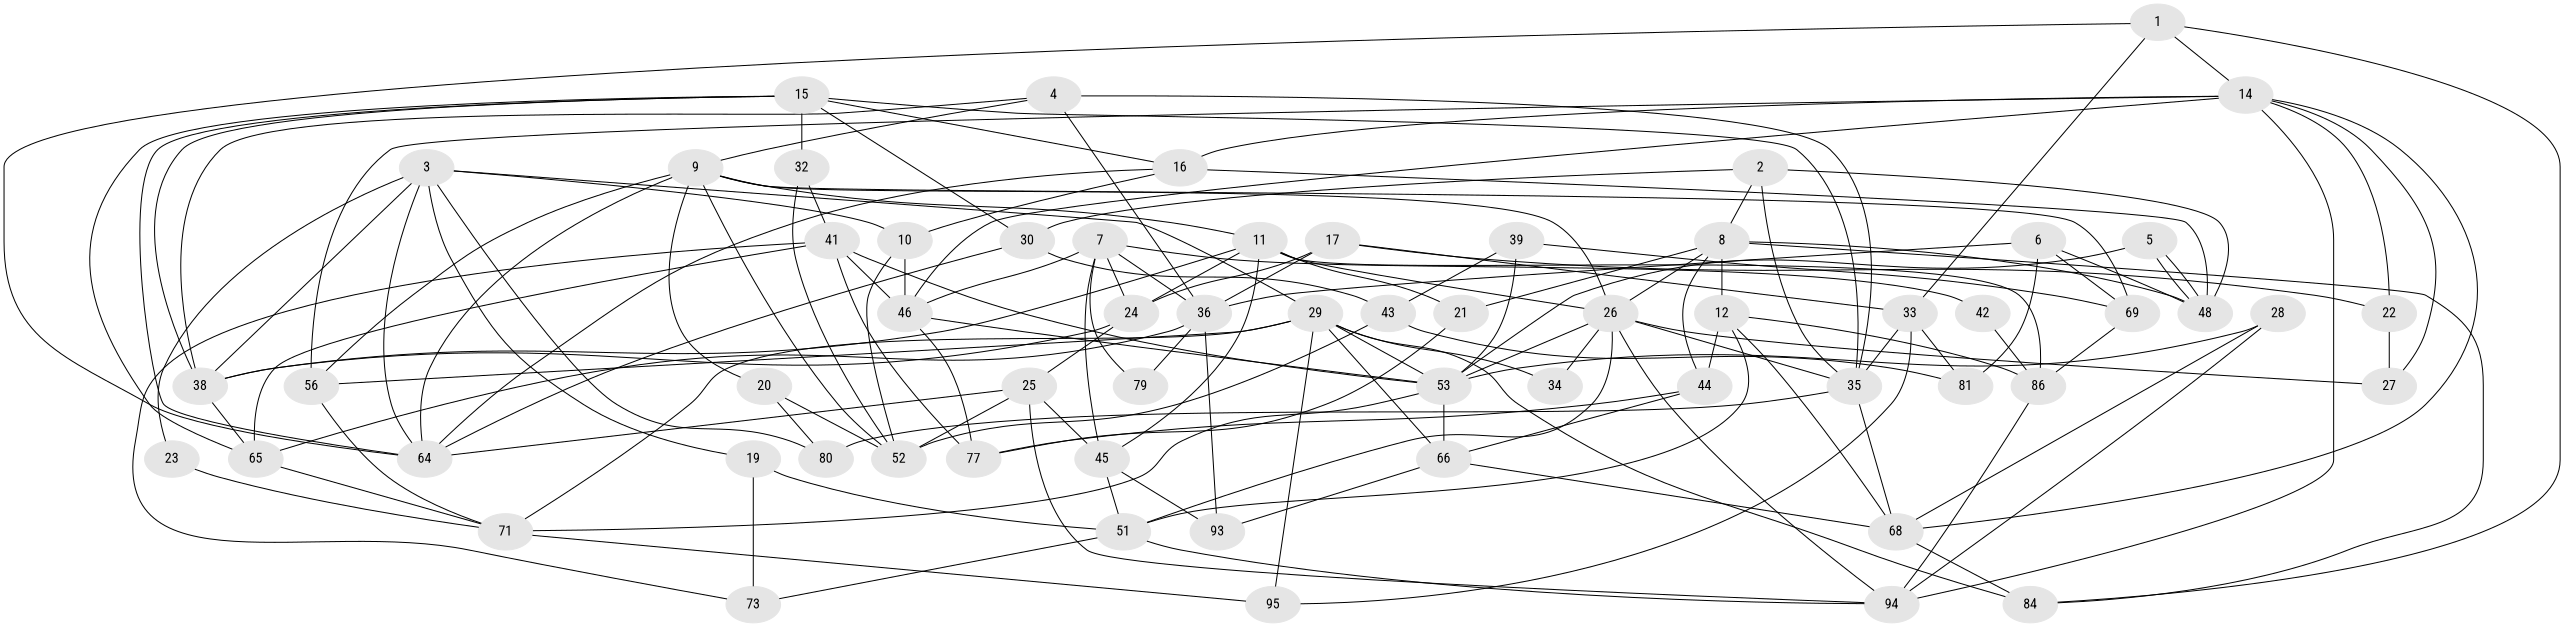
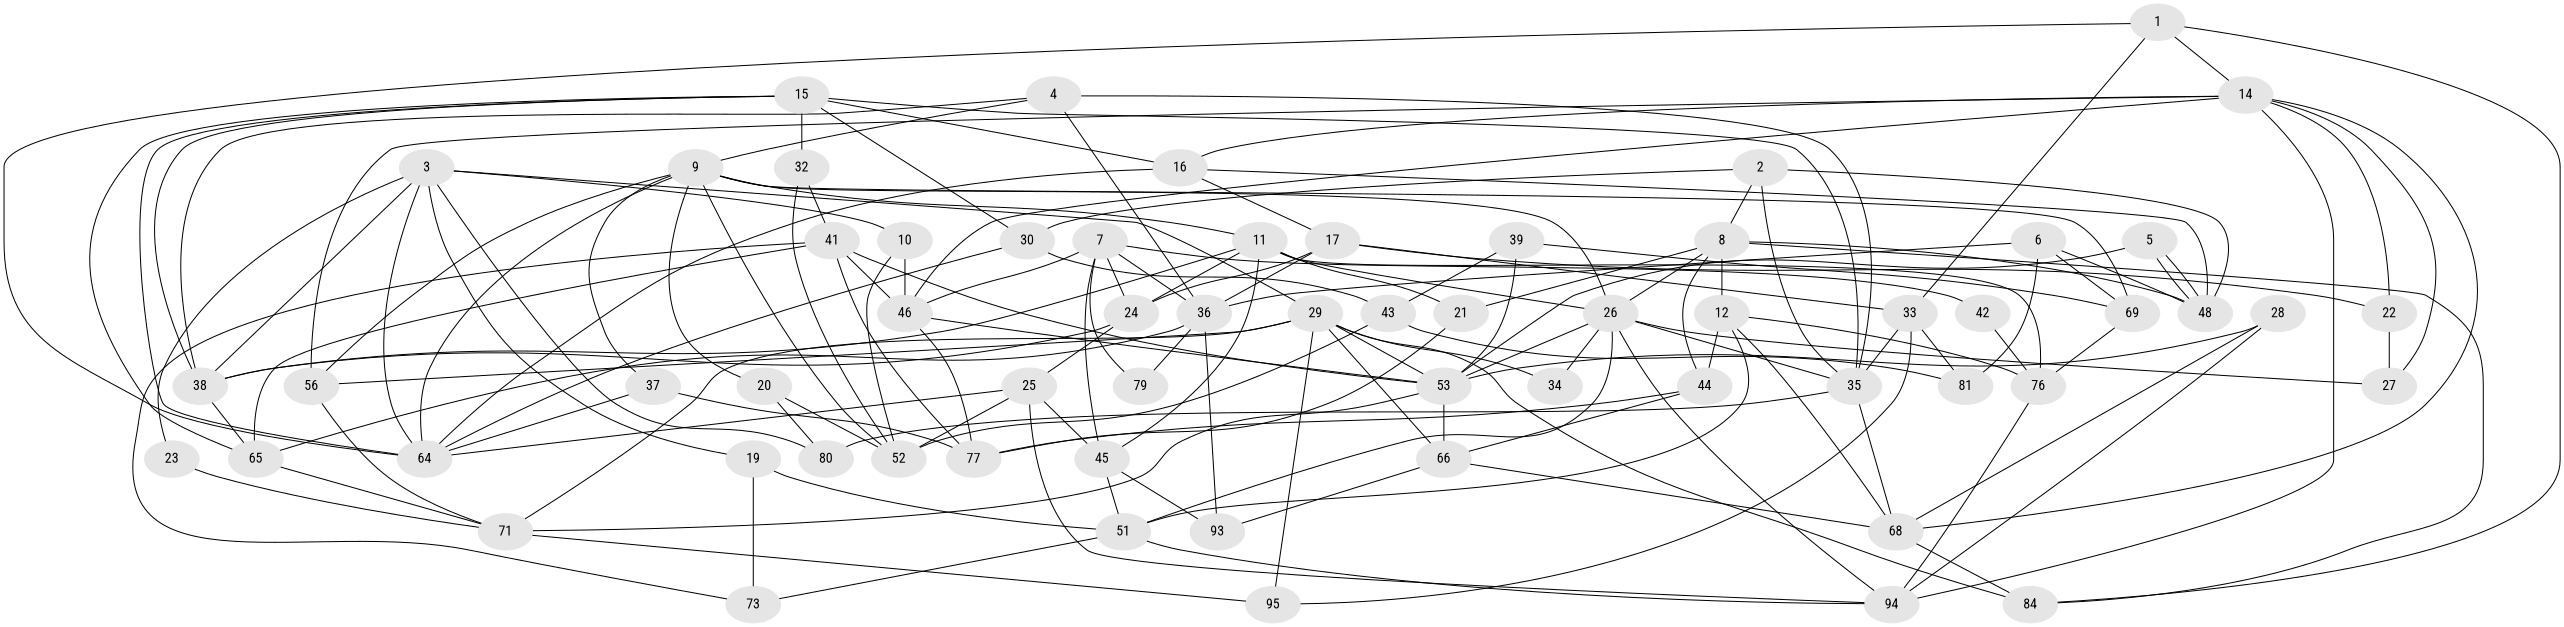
edge "16" -- "10": now "16" -- "17"
node "37": added
node "86": label "86" -> "76"
